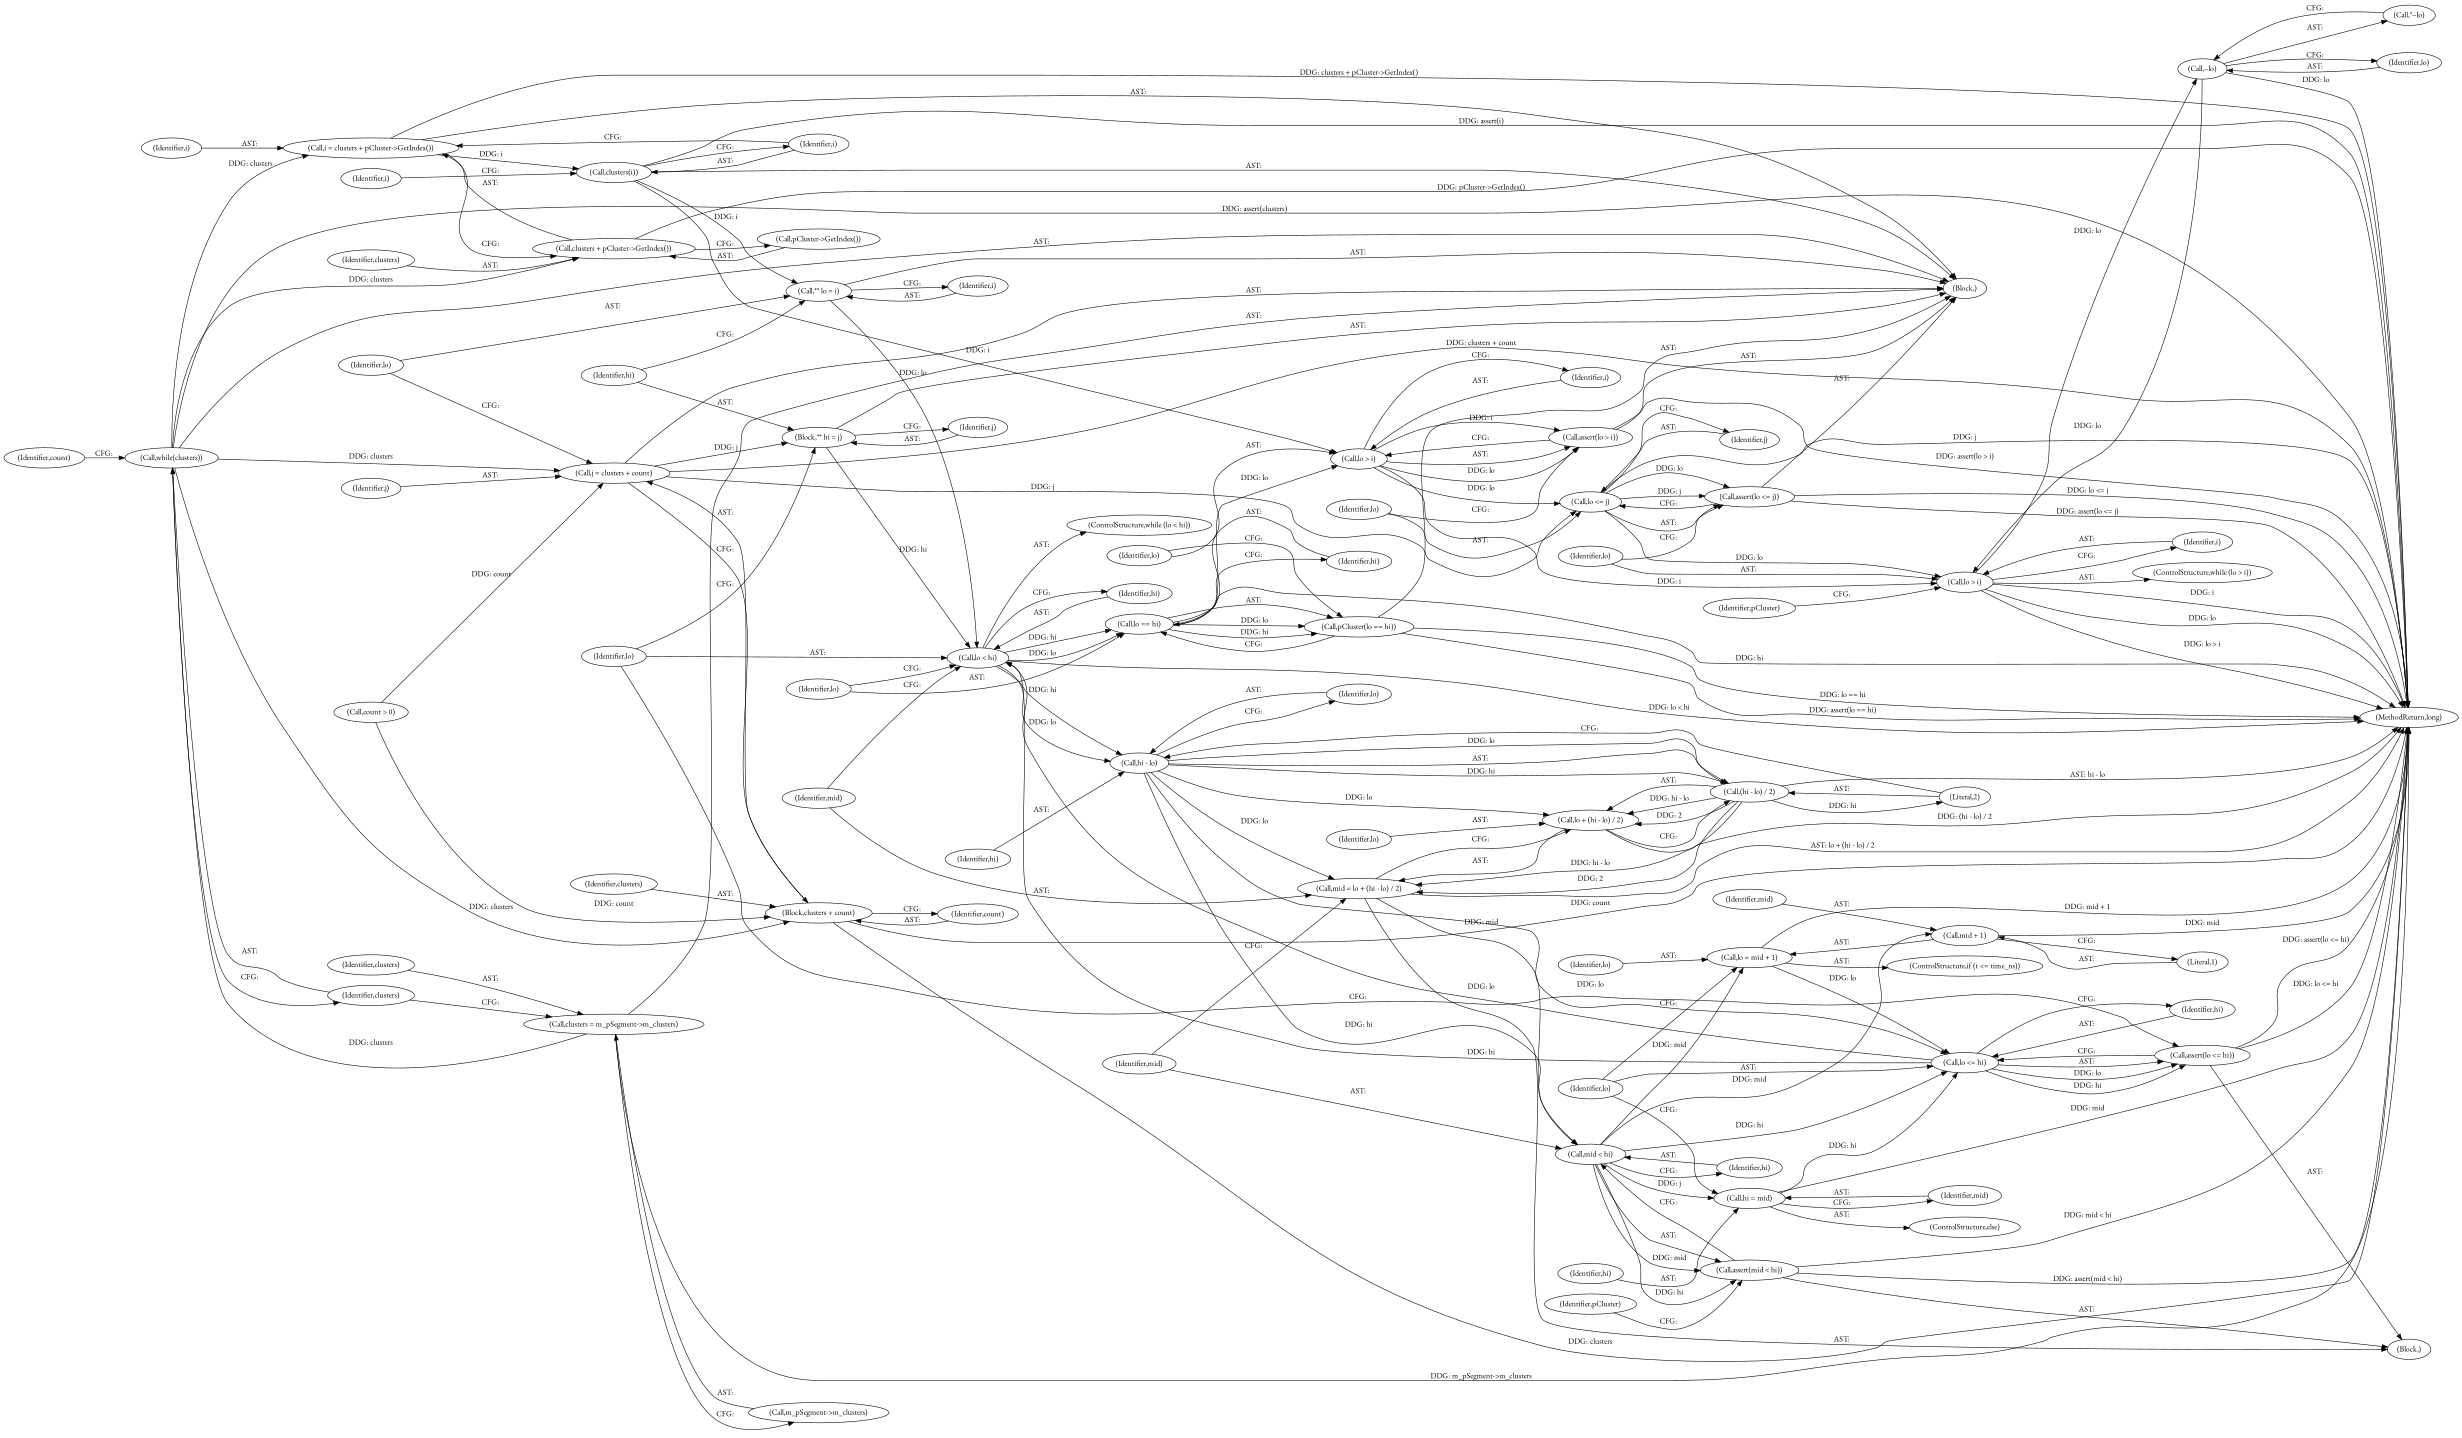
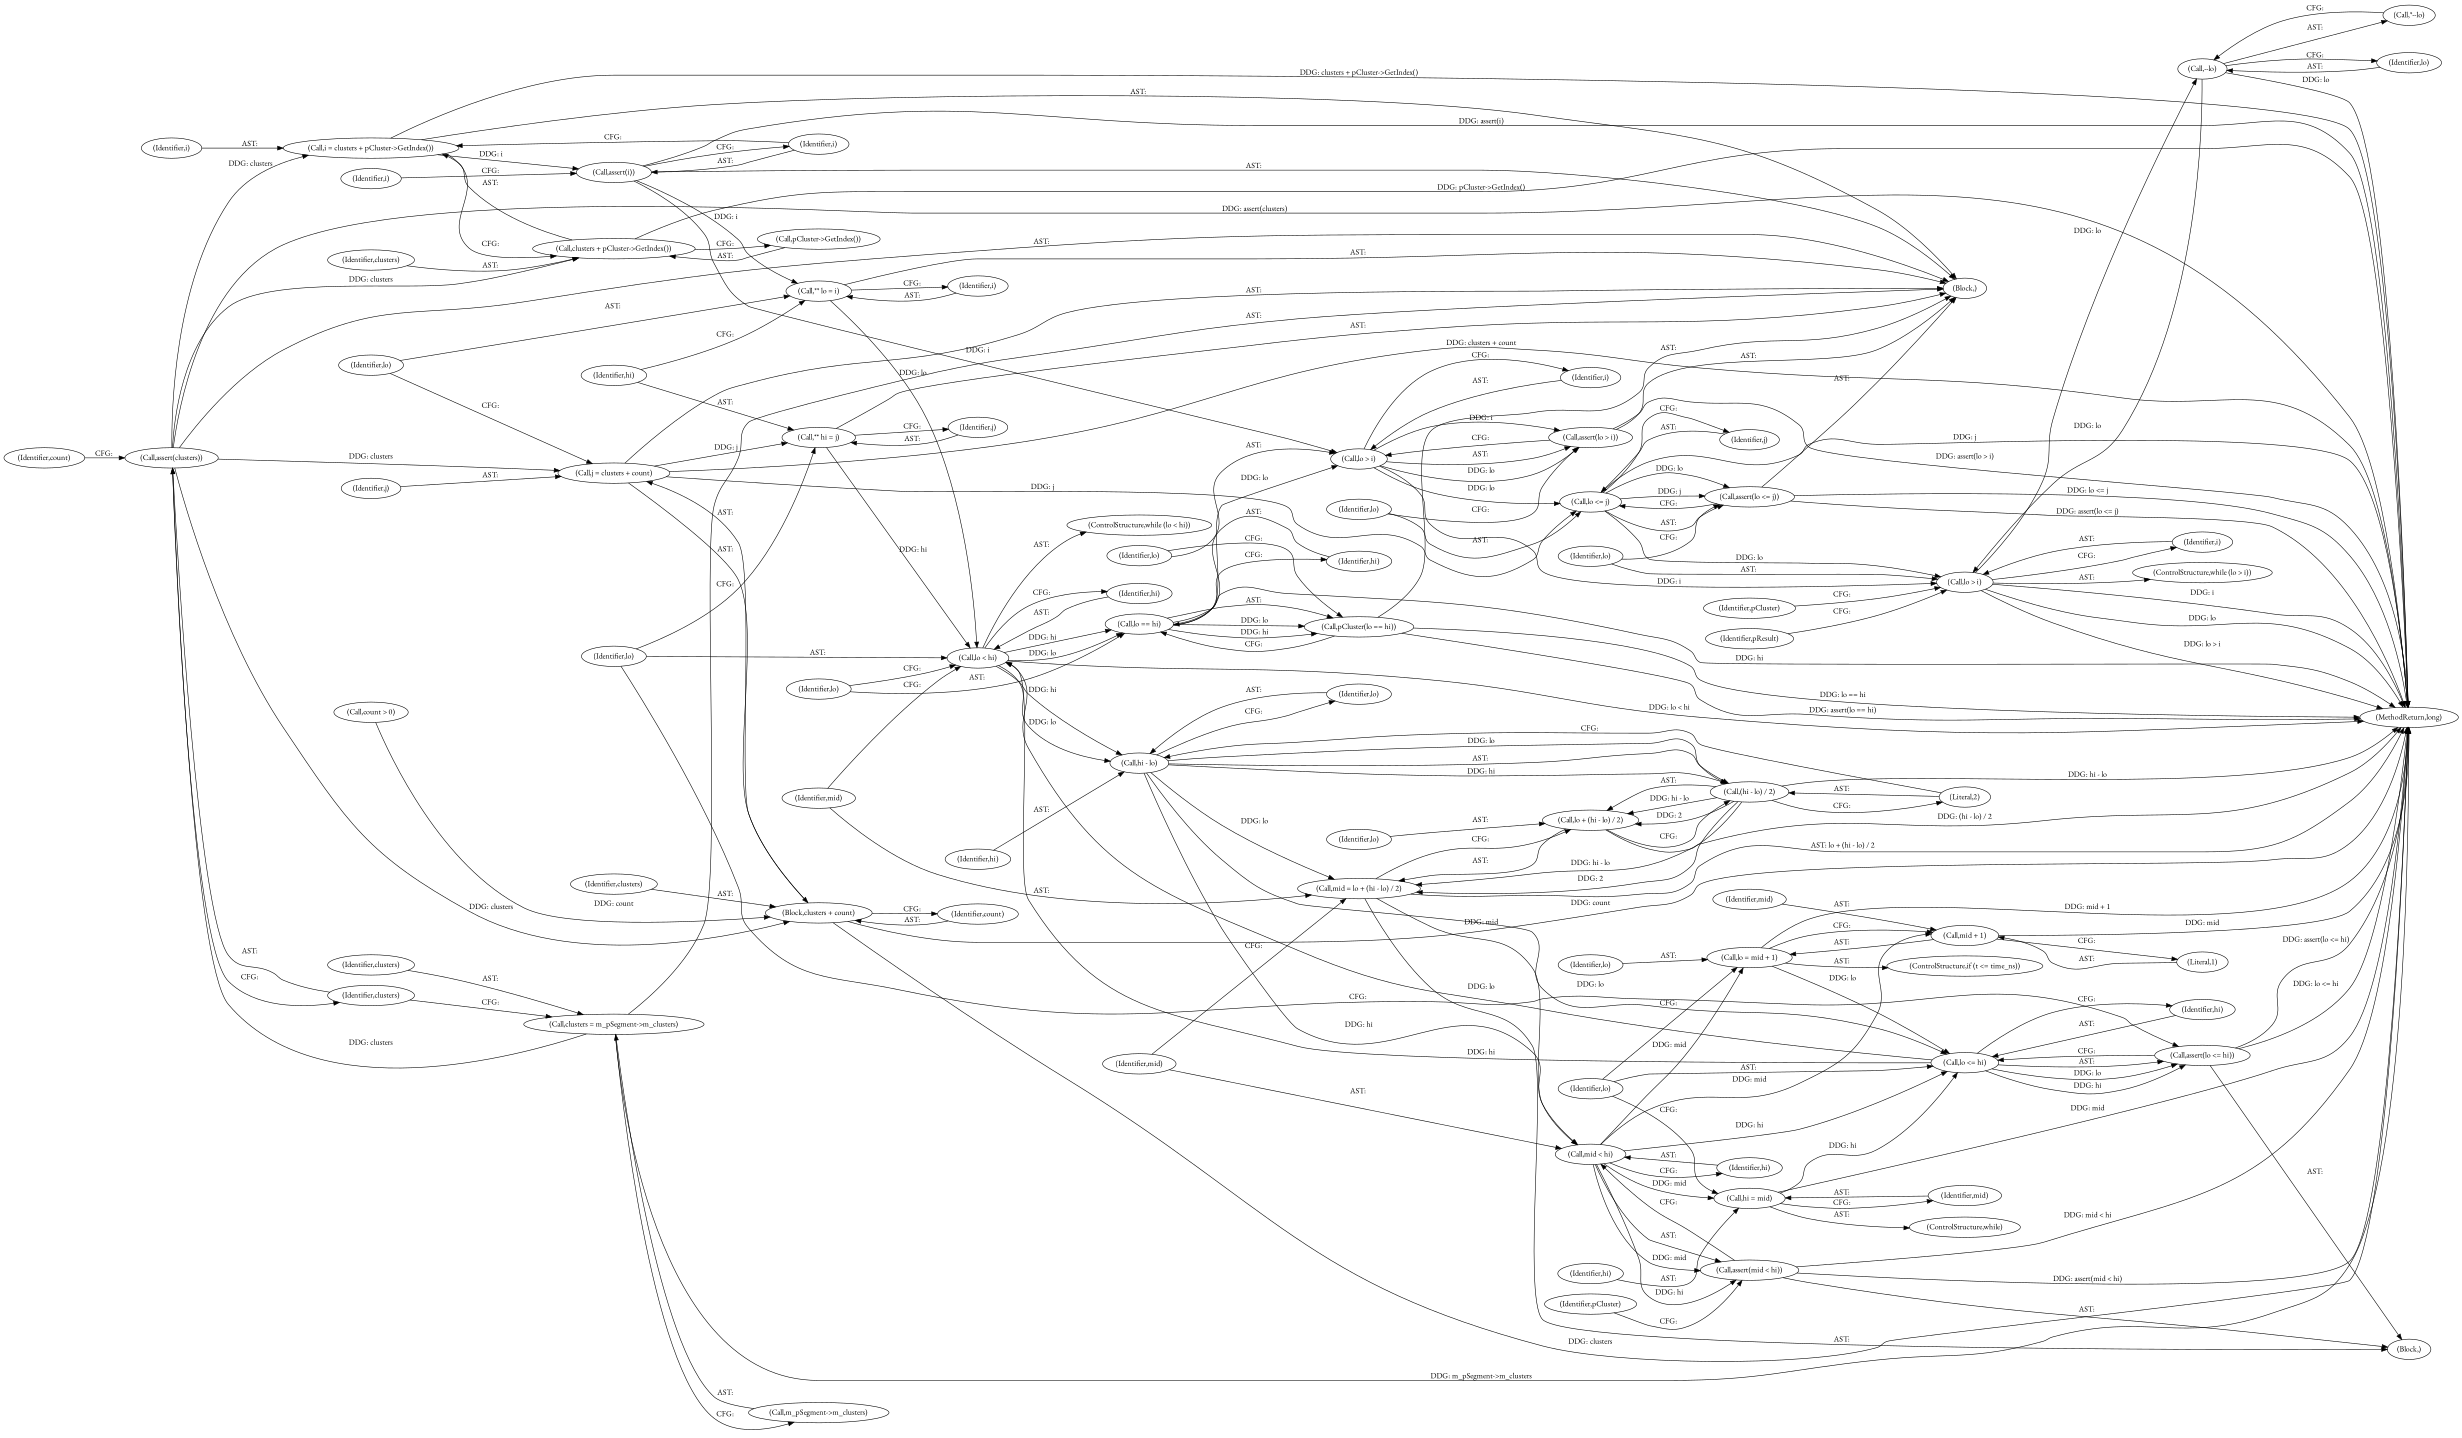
node "(Call,clusters(i))": label "(Call,clusters(i))" -> "(Call,assert(i))"
node "(Block,** hi = j)": label "(Block,** hi = j)" -> "(Call,** hi = j)"
node "(Call,while(clusters))": label "(Call,while(clusters))" -> "(Call,assert(clusters))"
edge "(Call,j = clusters + count)" -> "(Block,clusters + count)": label "CFG: " -> "AST: "
edge "(Call,count > 0)" -> "(Call,j = clusters + count)": removed, label "DDG: count"
node "(Identifier,pResult)": added
edge "(Call,(hi - lo) / 2)" -> "(MethodReturn,long)": label "AST: hi - lo" -> "DDG: hi - lo"
edge "(Call,hi - lo)" -> "(Call,lo + (hi - lo) / 2)": removed, label "DDG: lo"
edge "(Call,(hi - lo) / 2)" -> "(Literal,2)": label "DDG: hi" -> "CFG: "
edge "(Call,lo = mid + 1)" -> "(Call,mid + 1)": added, label "CFG:"
edge "(Call,mid < hi)" -> "(Call,hi = mid)": label "DDG: j" -> "DDG: mid"
node "(ControlStructure,else)": label "(ControlStructure,else)" -> "(ControlStructure,while)"
